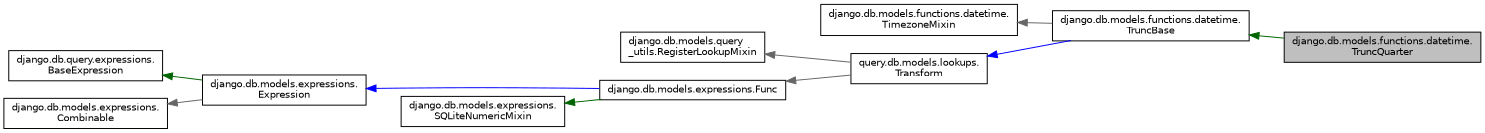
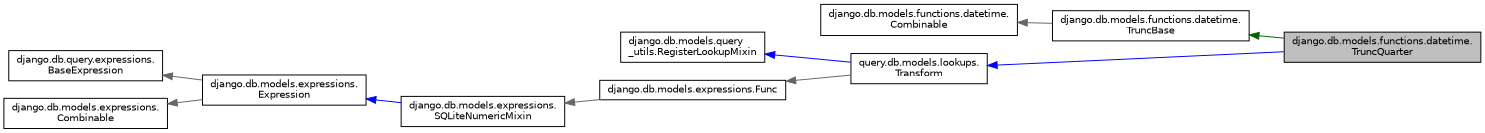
node "django.db.models.functions.datetime. TimezoneMixin": label "django.db.models.functions.datetime. TimezoneMixin" -> "django.db.models.functions.datetime. Combinable"
edge "django.db.models.functions.datetime. TruncBase" -> "query.db.models.lookups. Transform": now "django.db.models.functions.datetime. TruncQuarter" -> "query.db.models.lookups. Transform"
edge "query.db.models.lookups. Transform" -> "django.db.models.query _utils.RegisterLookupMixin": color gray40 -> blue
edge "django.db.models.expressions. Expression" -> "django.db.query.expressions. BaseExpression": color darkgreen -> gray40
edge "django.db.models.expressions.Func" -> "django.db.models.expressions. Expression": now "django.db.models.expressions. SQLiteNumericMixin" -> "django.db.models.expressions. Expression"
edge "django.db.models.expressions.Func" -> "django.db.models.expressions. SQLiteNumericMixin": color darkgreen -> gray40
